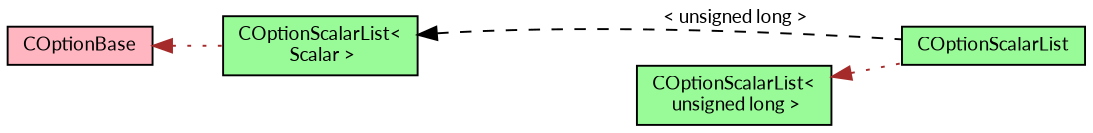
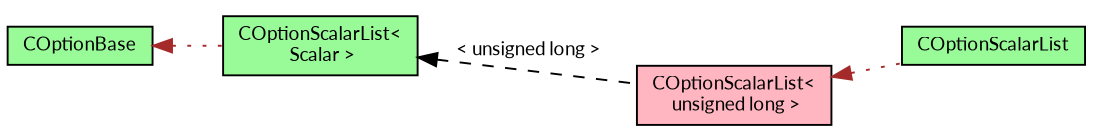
edge "COptionScalarList" -> "COptionScalarList< Scalar >": now "COptionScalarList< unsigned long >" -> "COptionScalarList< Scalar >"
node "COptionBase": fillcolor lightpink -> palegreen
node "COptionScalarList< unsigned long >": fillcolor palegreen -> lightpink
